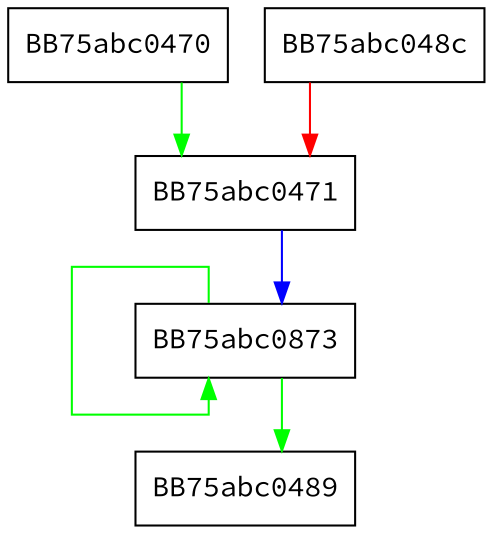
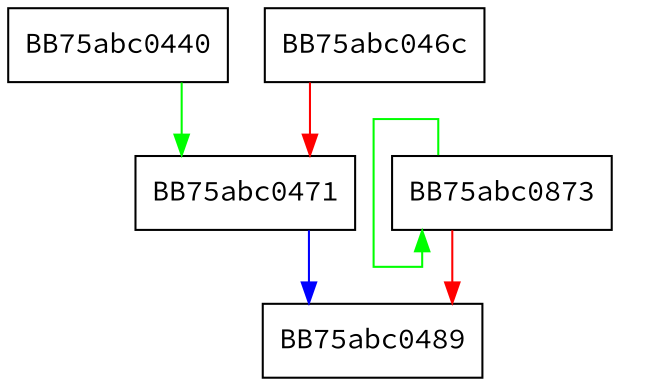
node "BB75abc0470": label "BB75abc0470" -> "BB75abc0440"
node "BB75abc048c": label "BB75abc048c" -> "BB75abc046c"
edge "BB75abc0471" -> "BB75abc0873": now "BB75abc0471" -> "BB75abc0489"
edge "BB75abc0873" -> "BB75abc0489": color green -> red
